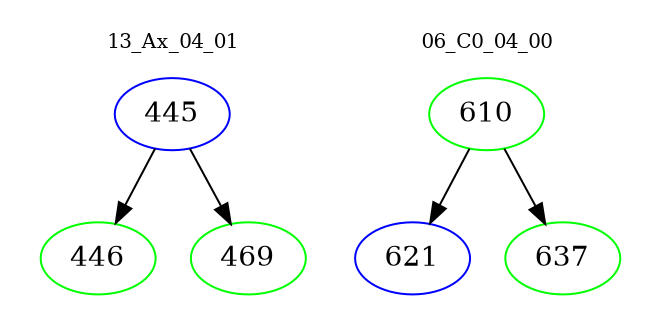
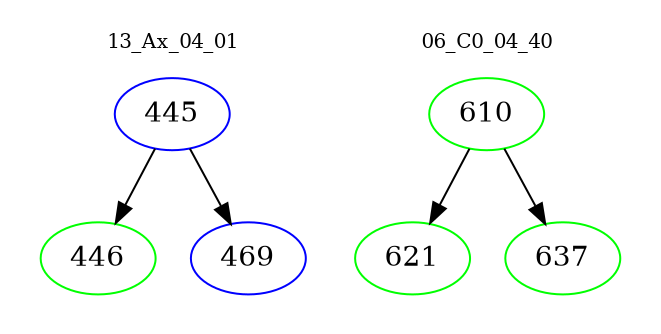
cluster "06_C0_04_00": label "06_C0_04_00" -> "06_C0_04_40"
node "469": color green -> blue
node "621": color blue -> green
